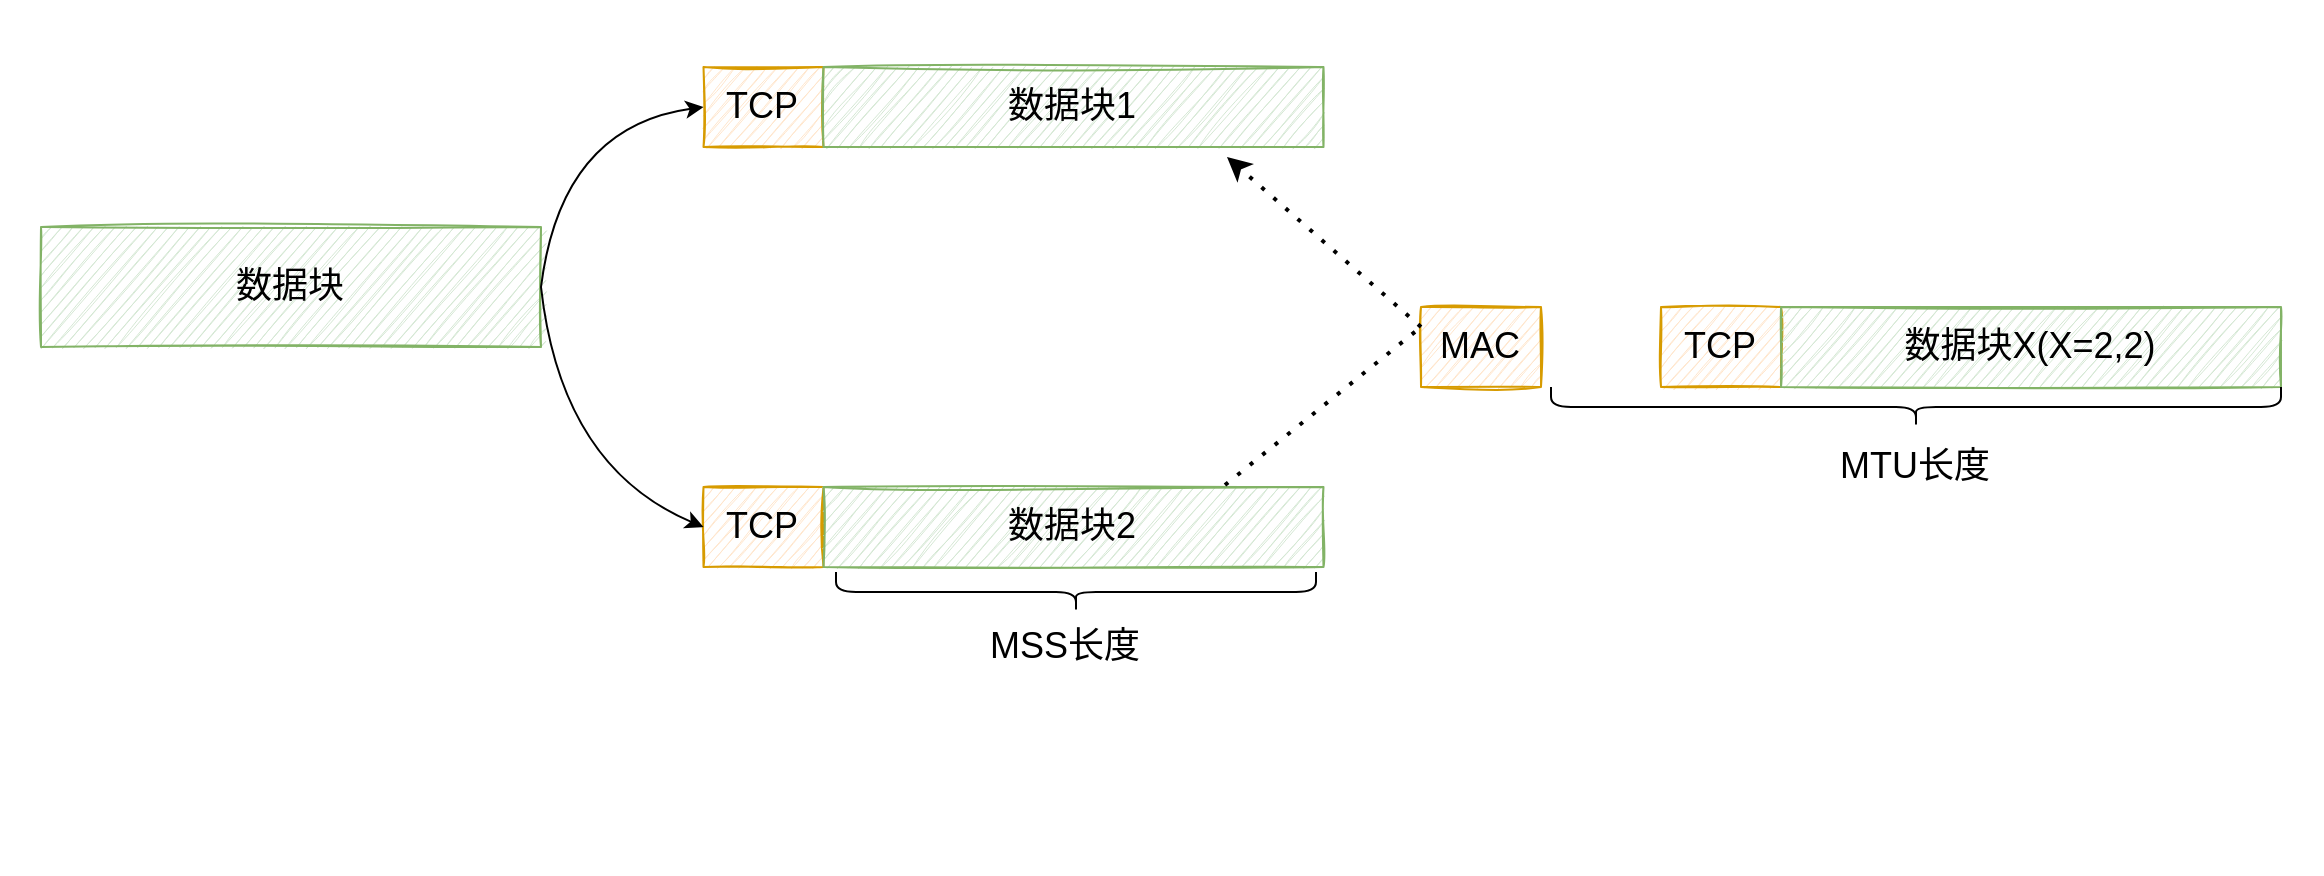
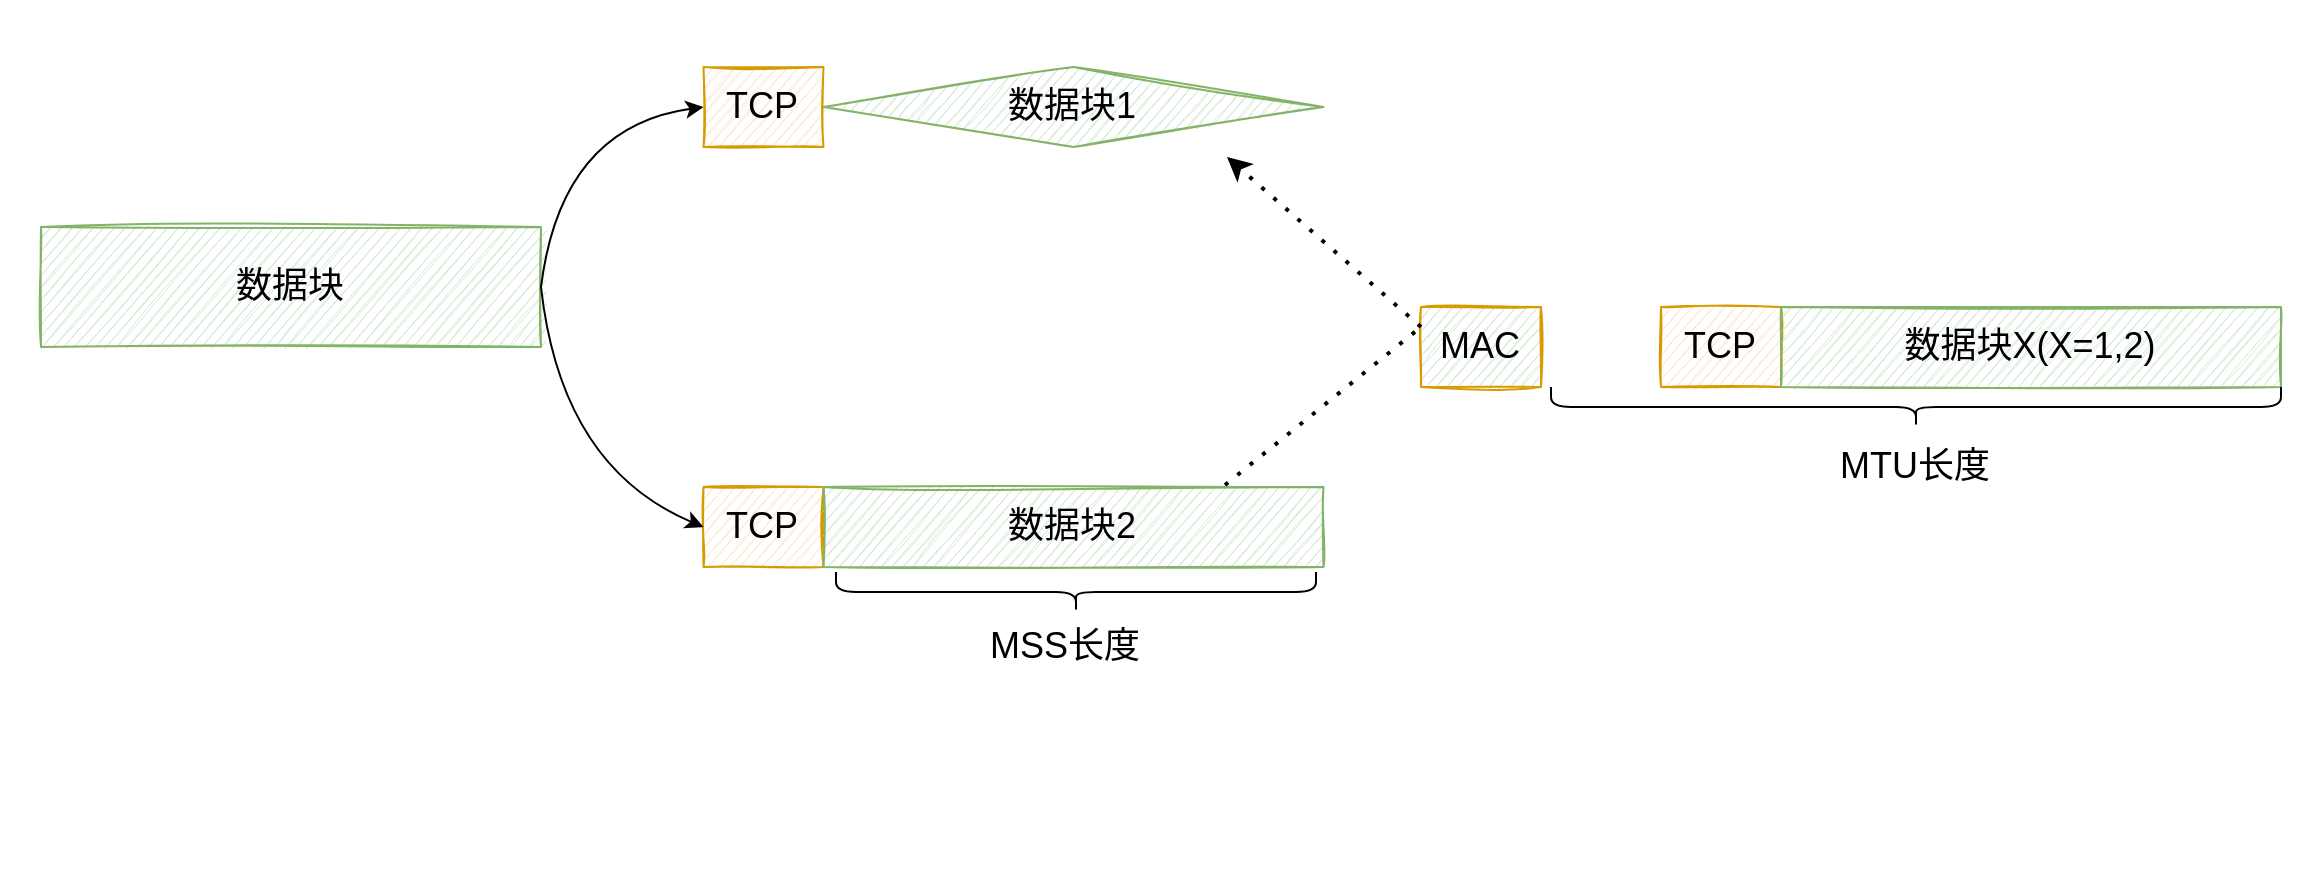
node "数据块1": shape rectangle -> diamond
node "MAC": fillcolor #ffe6cc -> #d5e8d4
node "数据块X(X=2,2)": label "数据块X(X=2,2)" -> "数据块X(X=1,2)"
